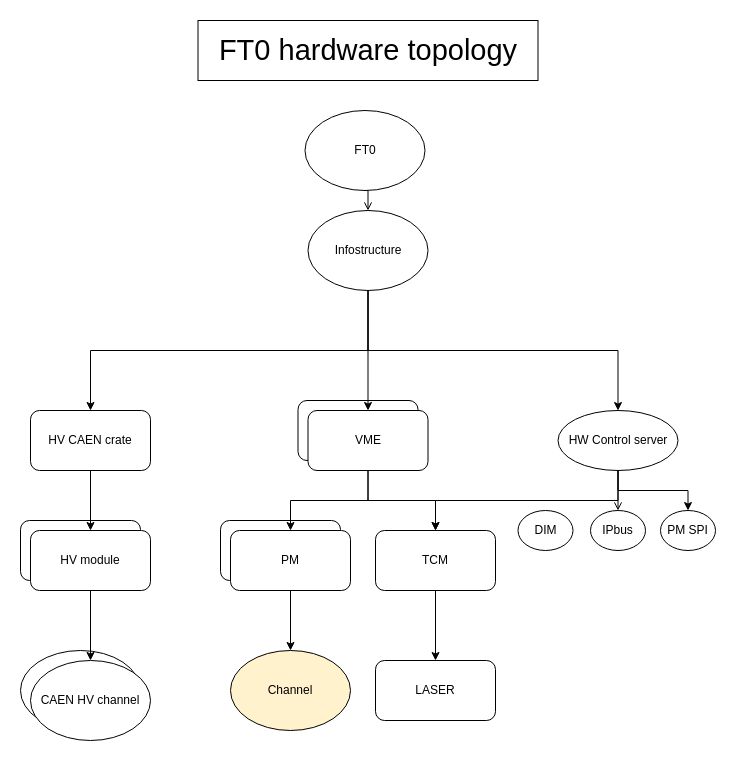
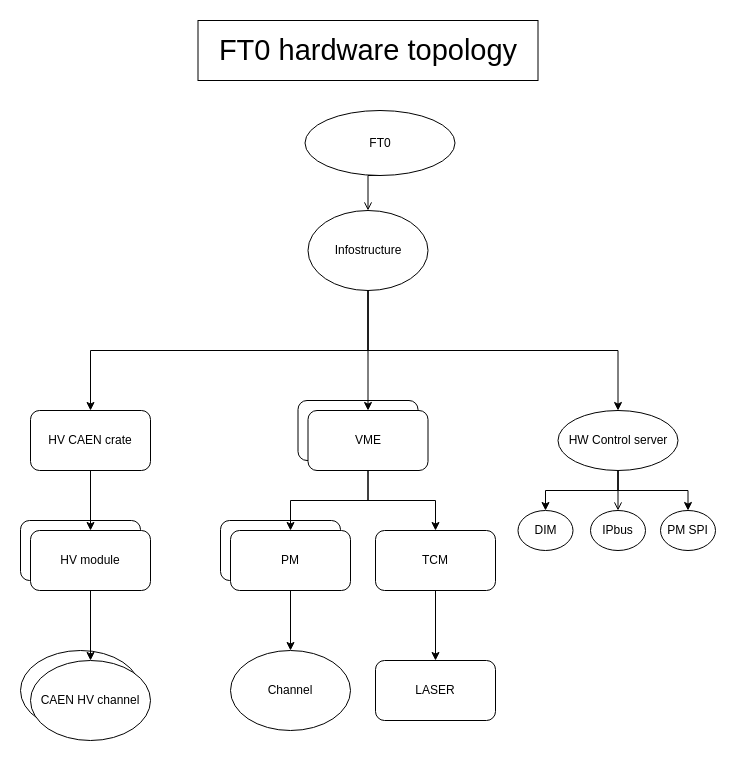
node "FT0": size 120x80 -> 150x65
edge "HW Control server" -> "TCM": now "HW Control server" -> "DIM"
node "Channel": fillcolor #fff2cc -> #ffffff
